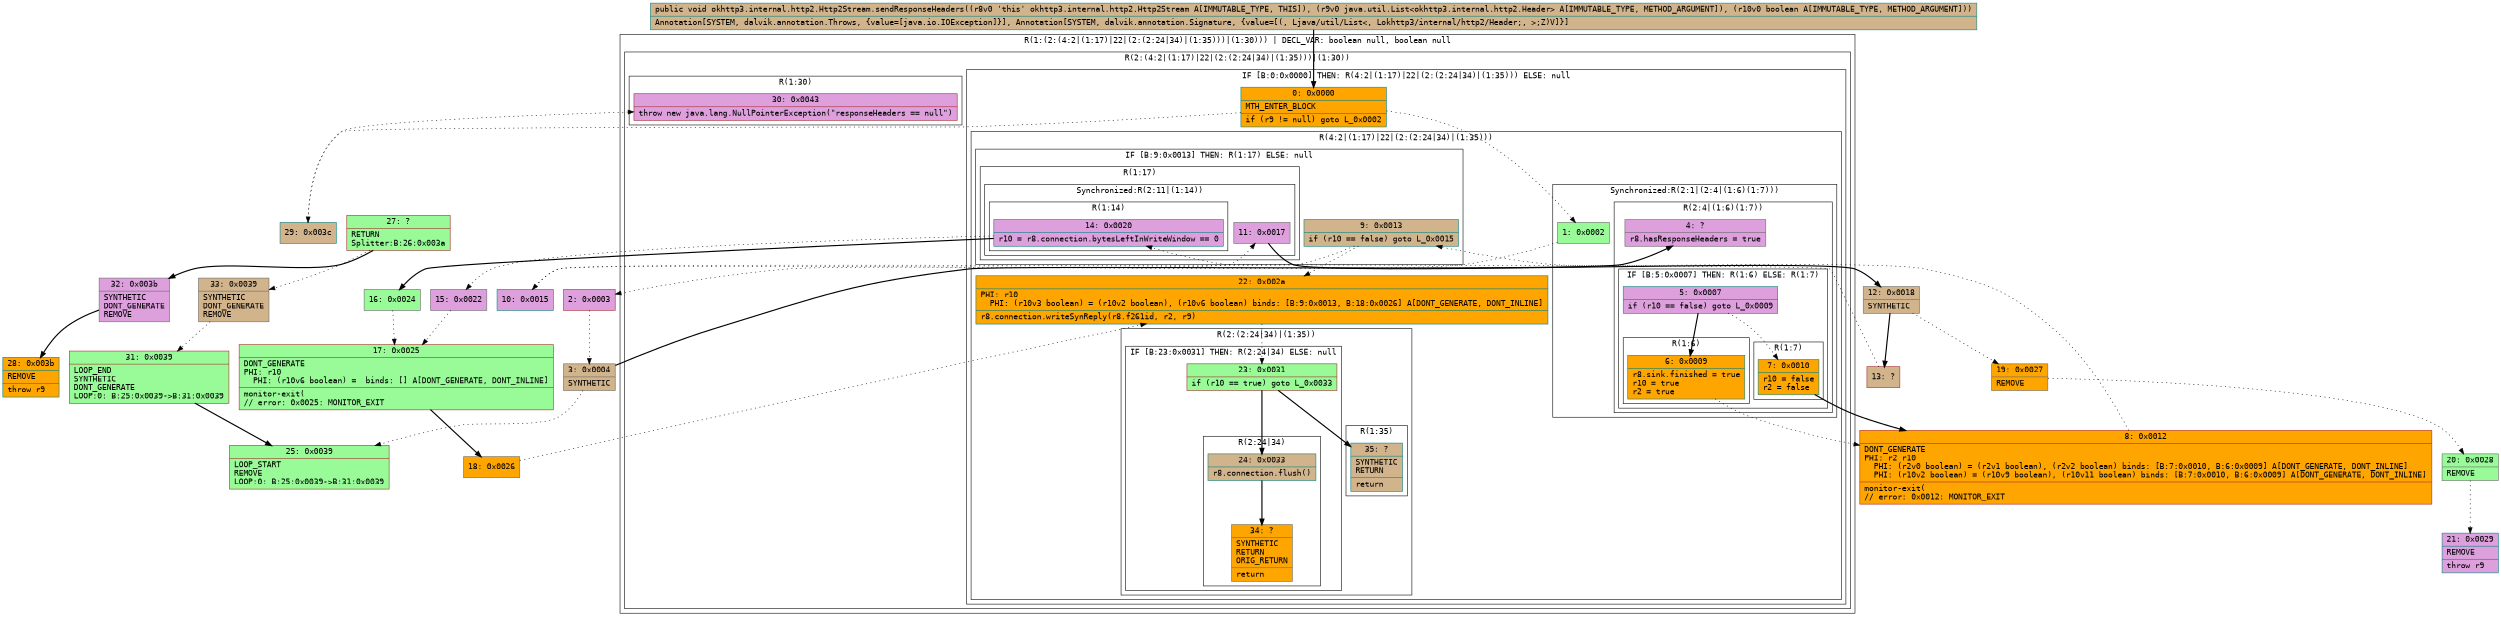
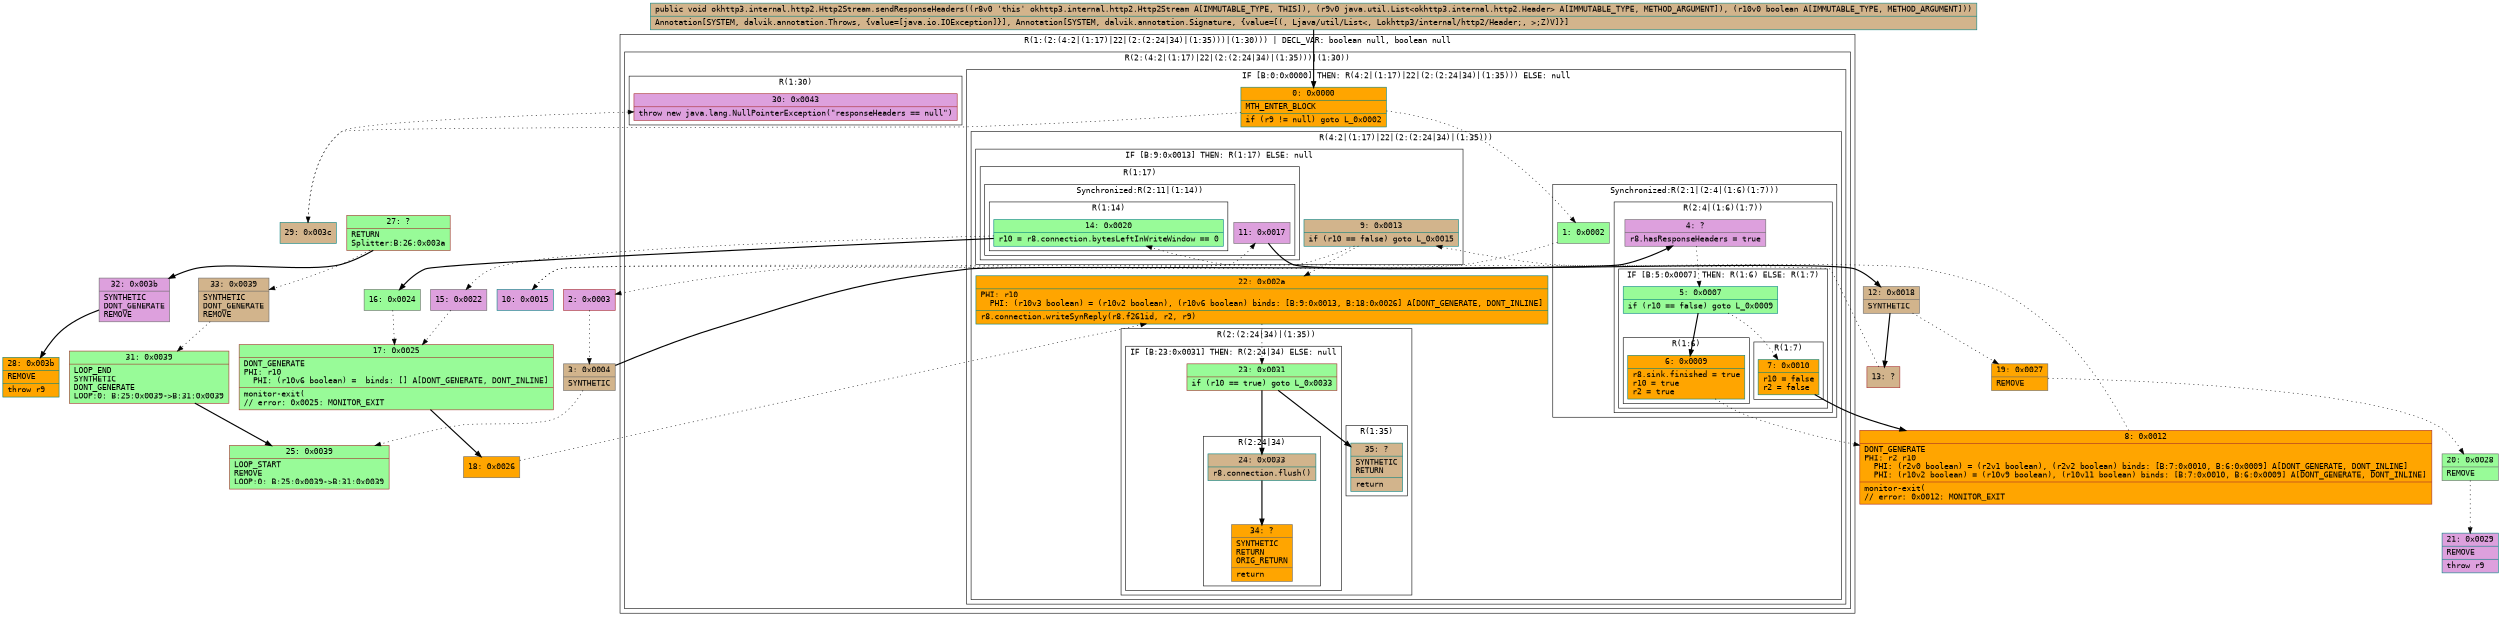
node "14: 0x0020": fillcolor plum -> palegreen
edge "4: ?" -> "5: 0x0007": added
node "5: 0x0007": fillcolor plum -> palegreen
